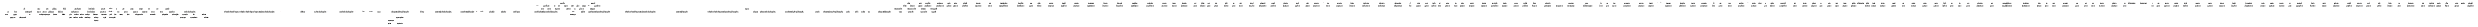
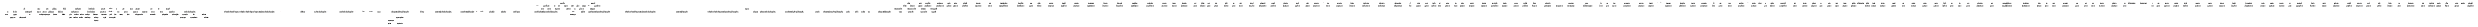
node "-main is set": label "-main is set" -> "-main is cache"
